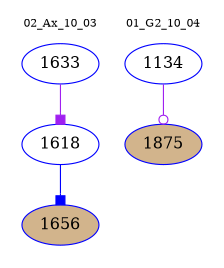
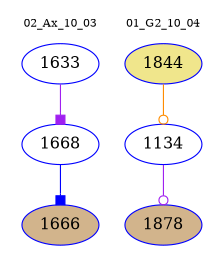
node "1844": added
node "1618": label "1618" -> "1668"
node "1875": label "1875" -> "1878"
node "1656": label "1656" -> "1666"
